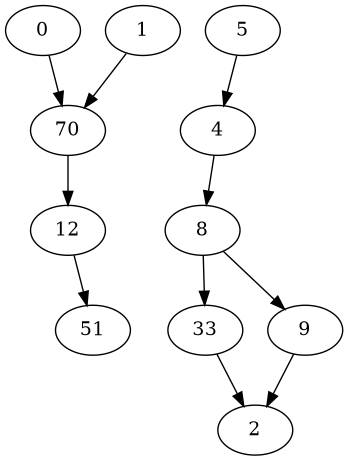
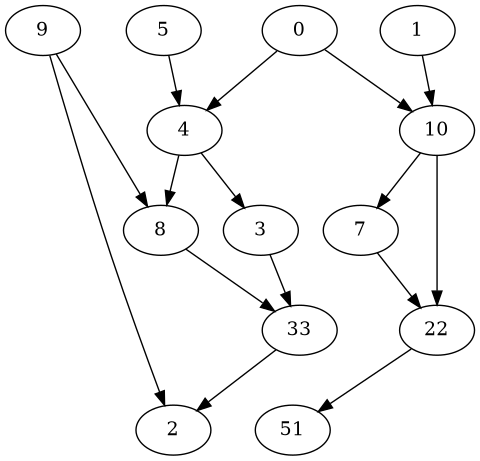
edge "0" -> "4": added
node "70": label "70" -> "10"
node "12": label "12" -> "22"
node "3": added
node "7": added
edge "8" -> "9": reversed
